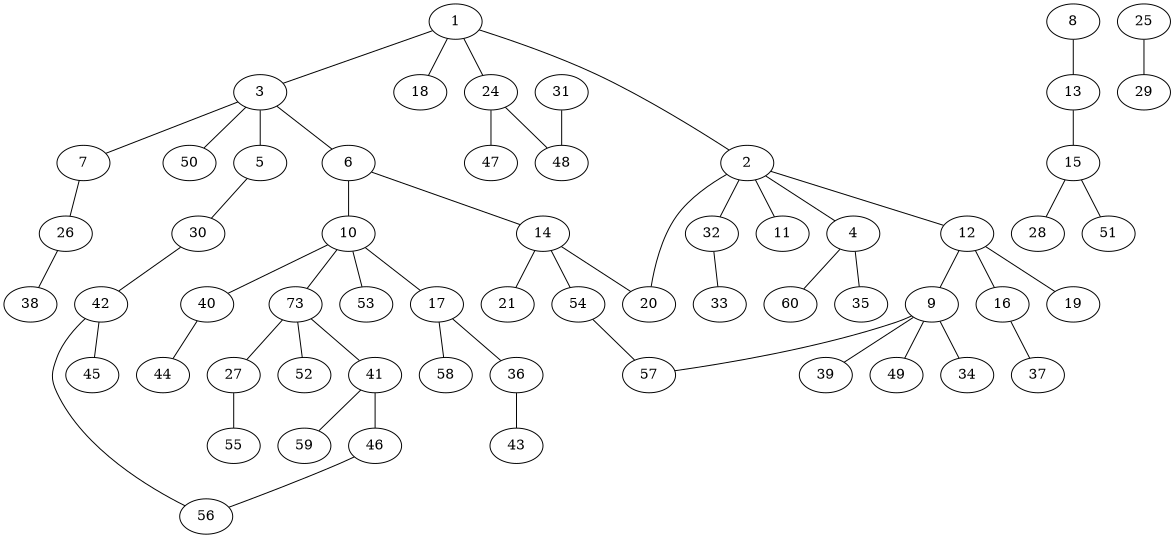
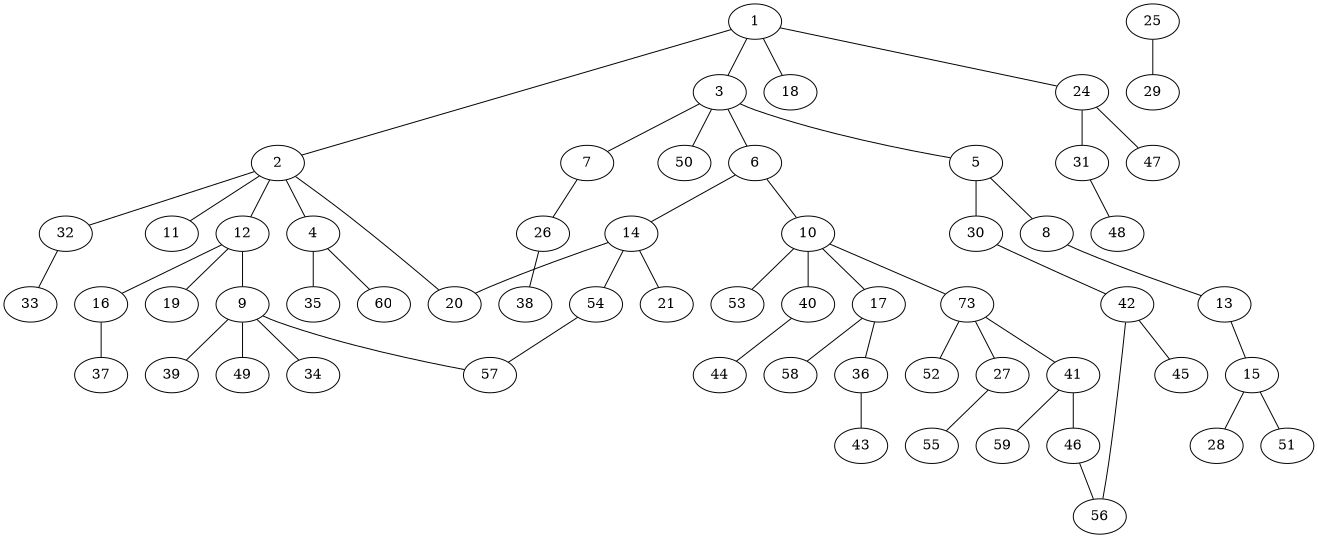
edge "24" -- "48": now "24" -- "31"
edge "5" -- "8": added
